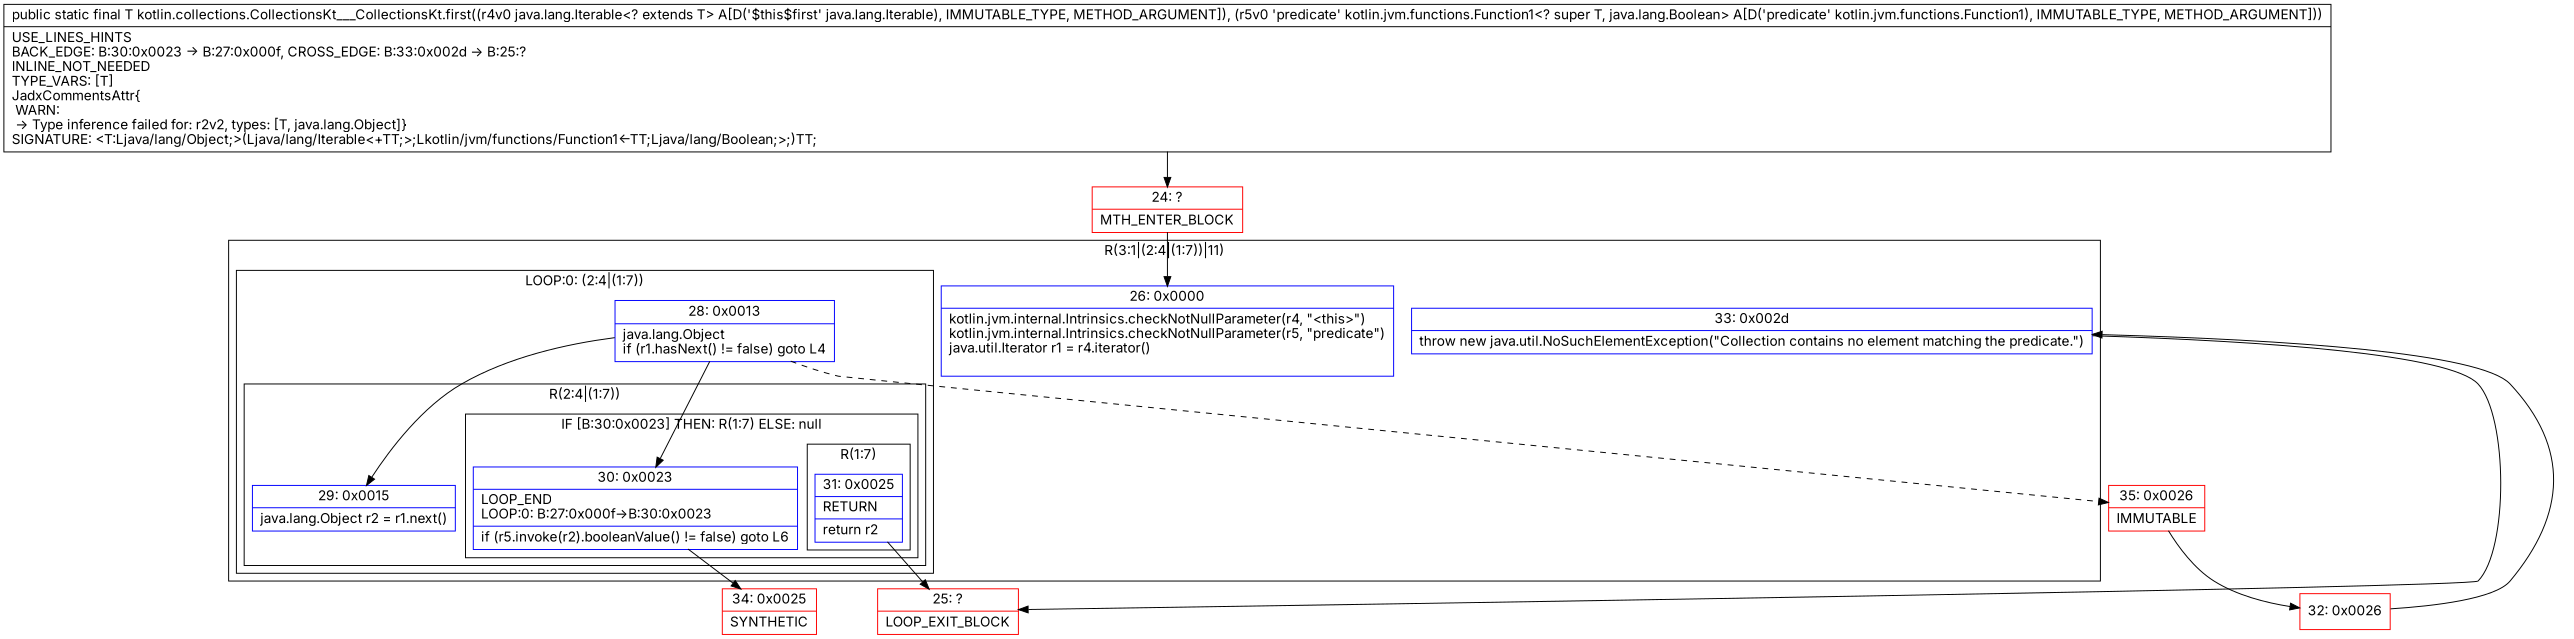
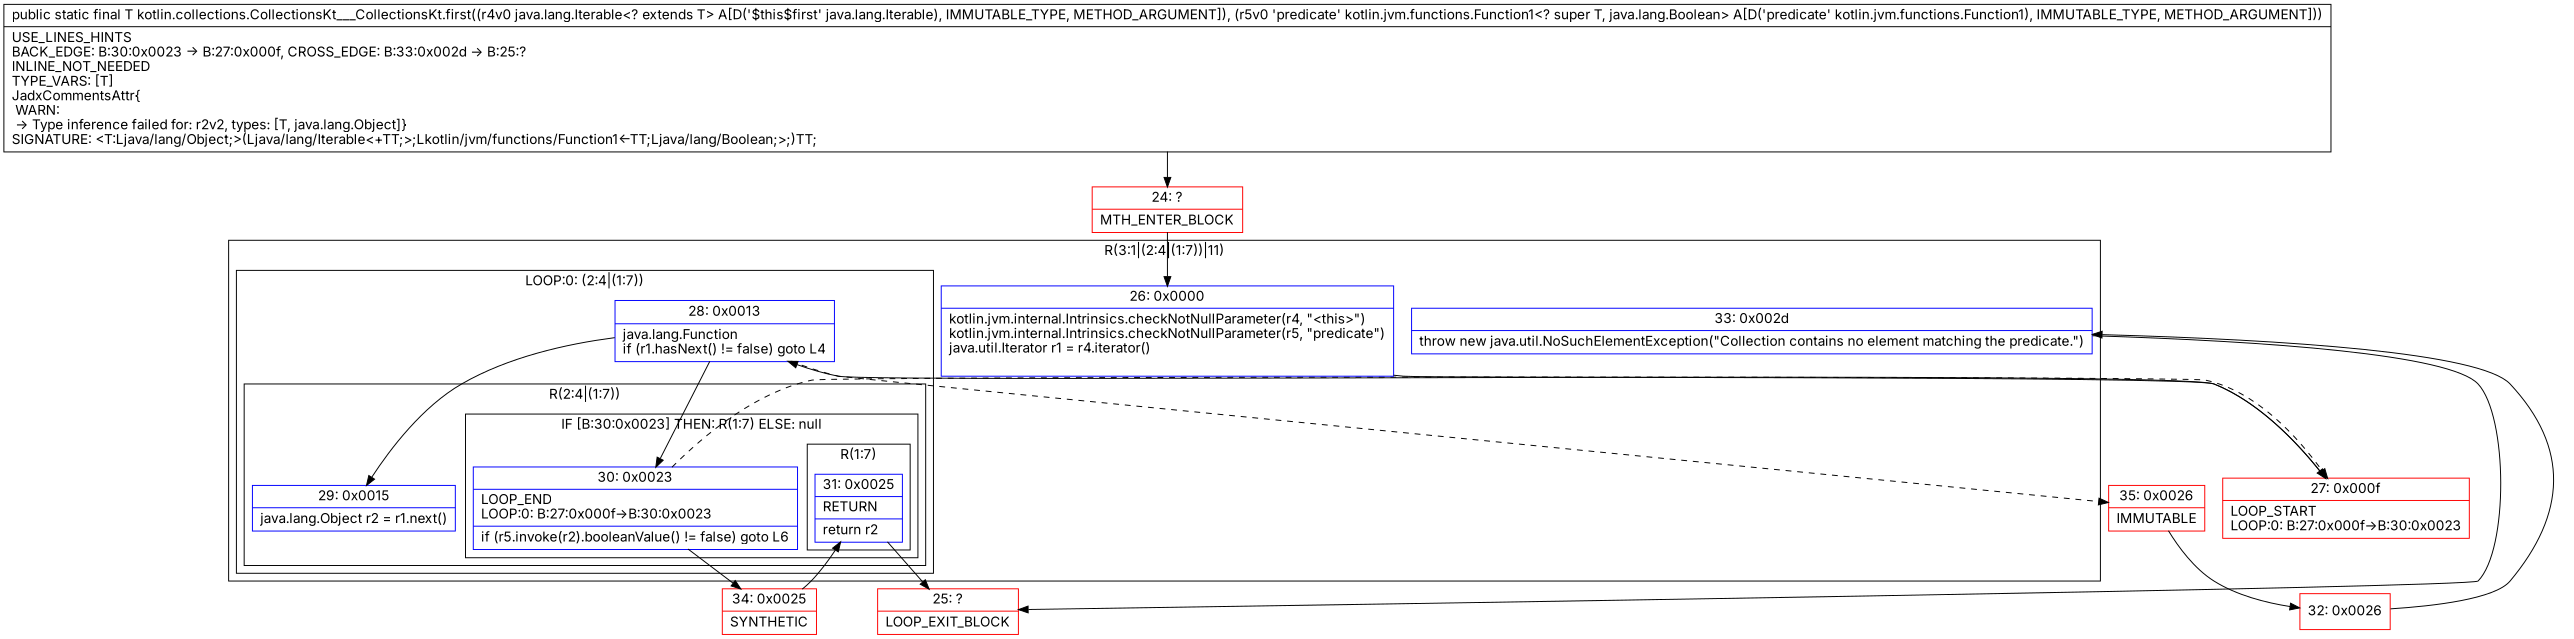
node "28: 0x0013": text "java.lang.Object" -> "java.lang.Function"
node "27: 0x000f": added
edge "34: 0x0025" -> "31: 0x0025": added
